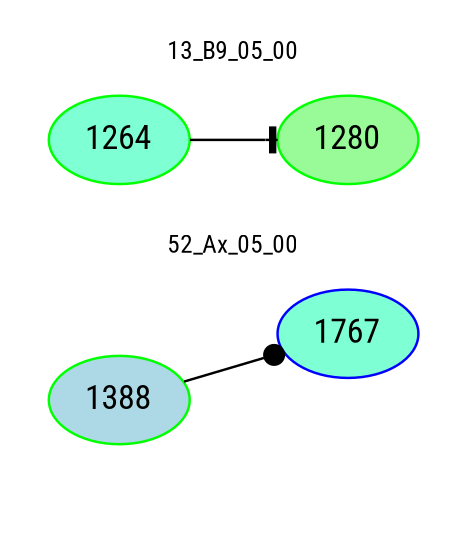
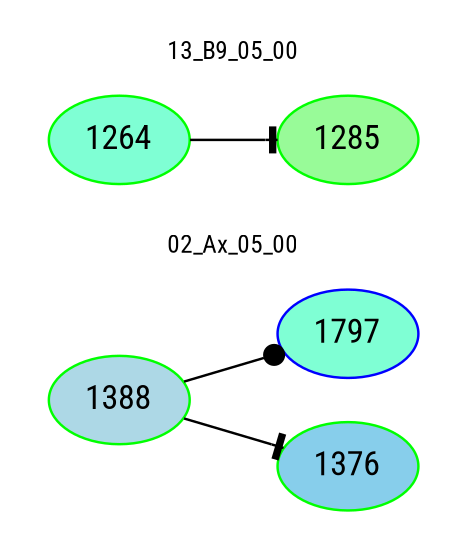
node "1280": label "1280" -> "1285"
cluster "52_Ax_05_00": label "52_Ax_05_00" -> "02_Ax_05_00"
node "1767": label "1767" -> "1797"
node "1376": added
